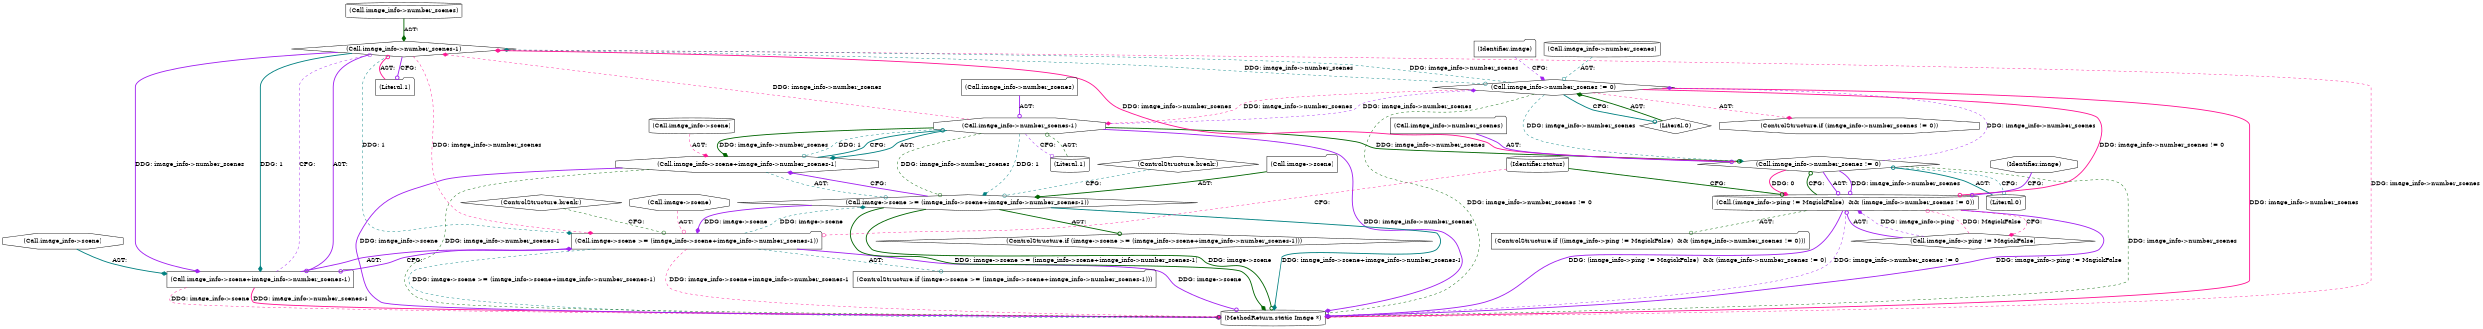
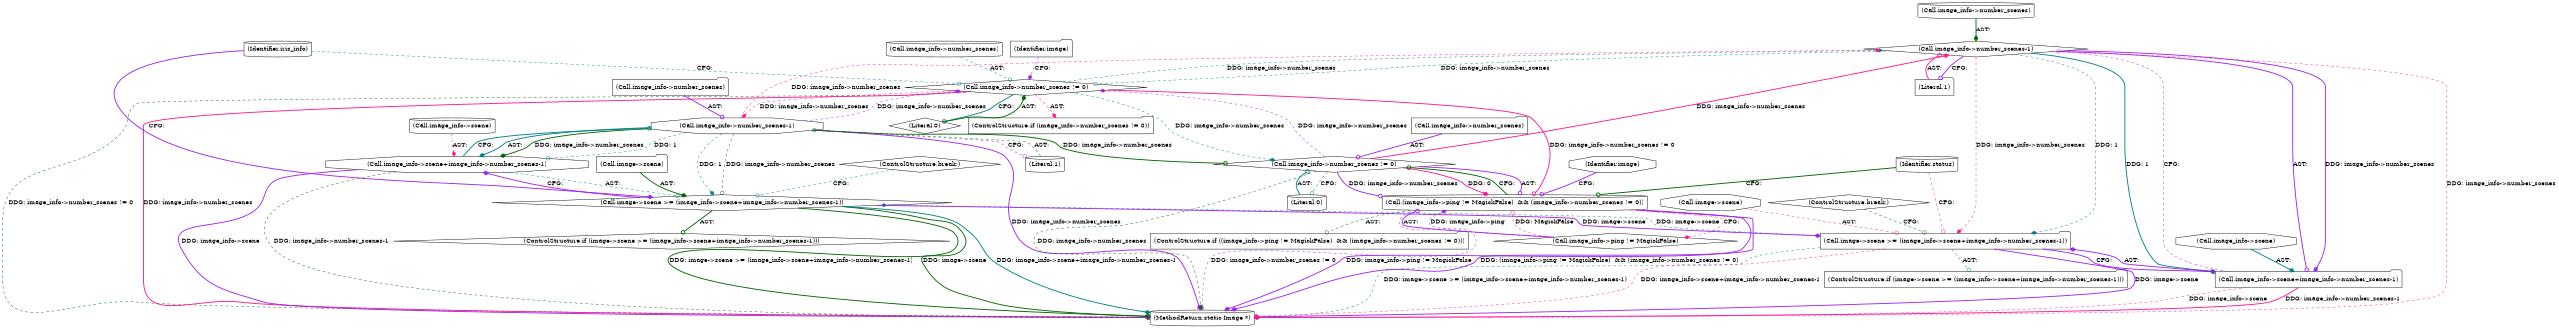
node "(Identifier,iris_info)": added
node "(ControlStructure,if (image_info->number_scenes != 0))": shape octagon -> folder
